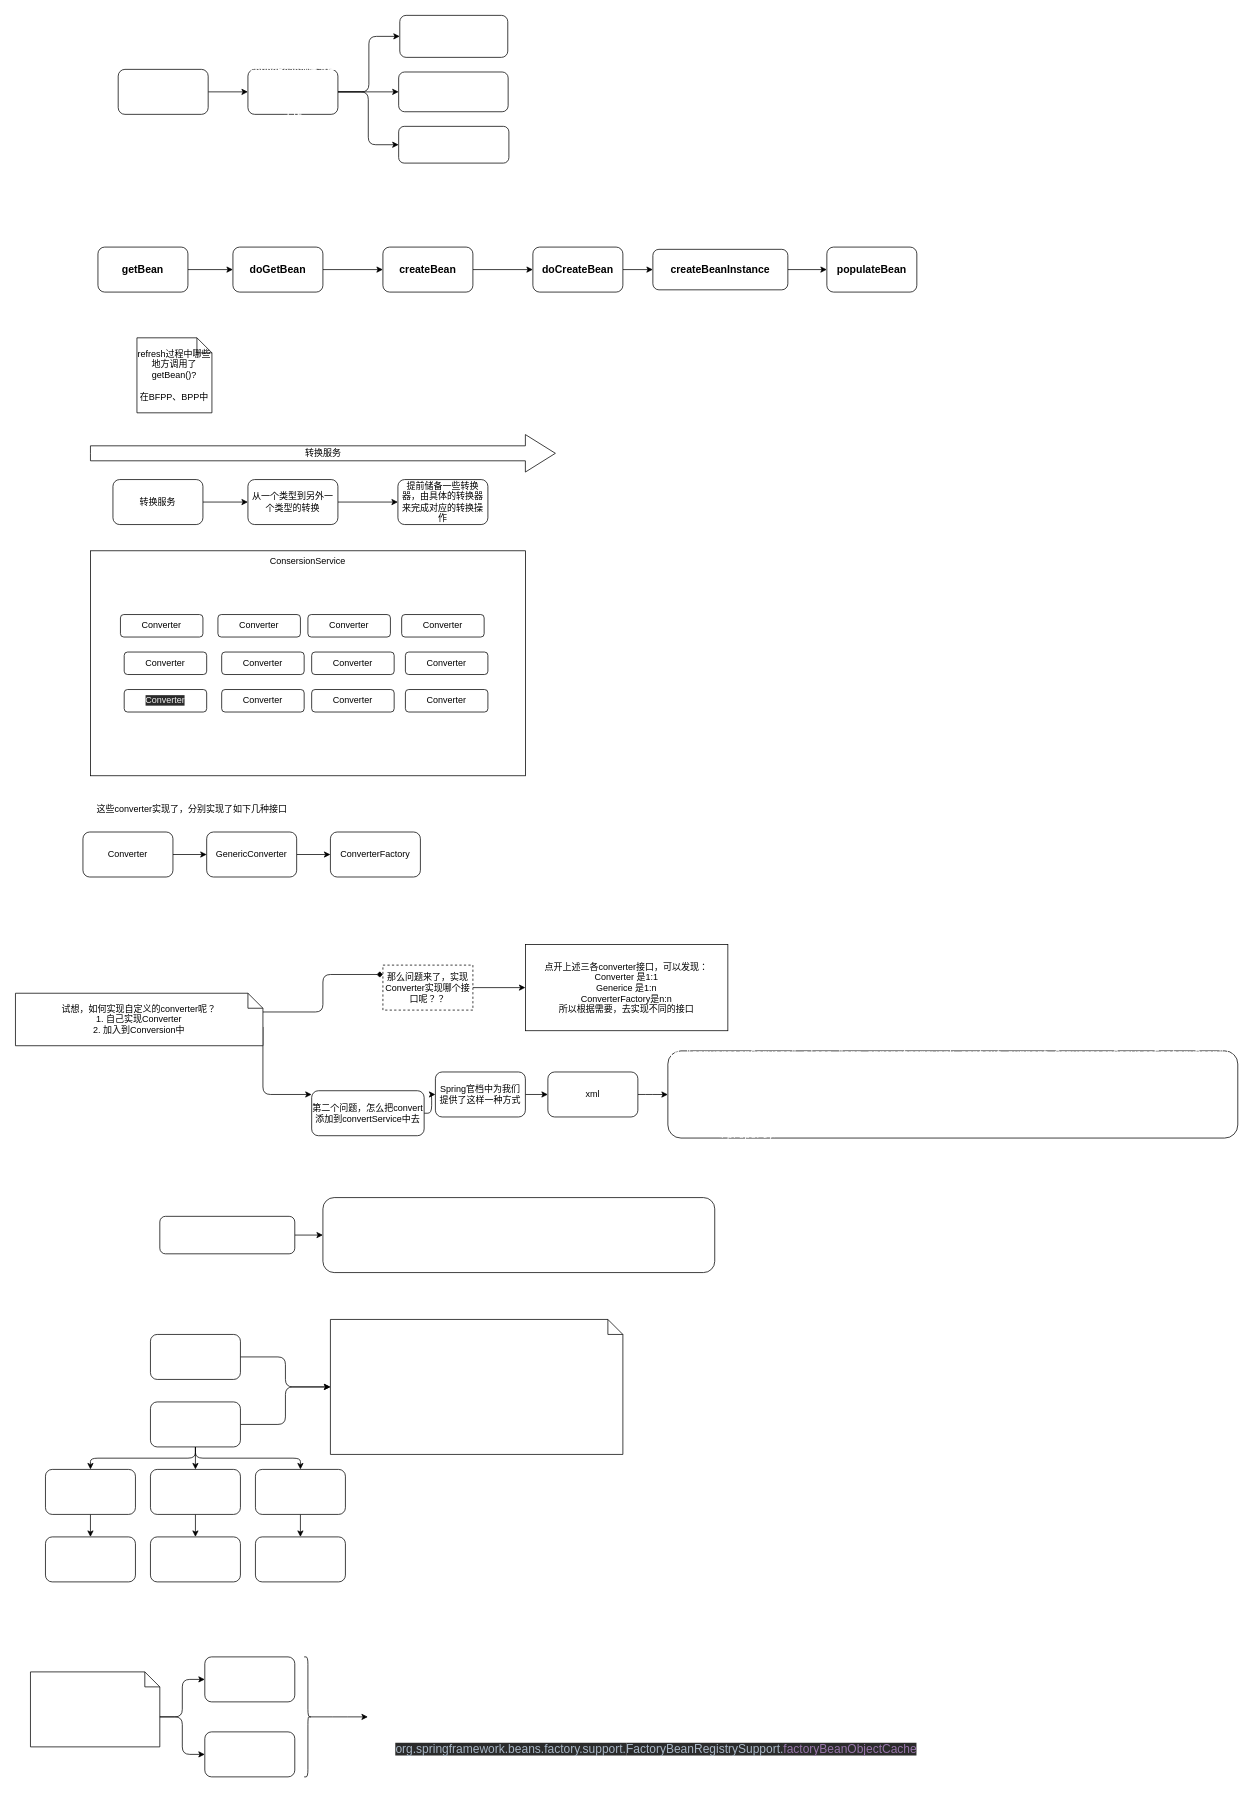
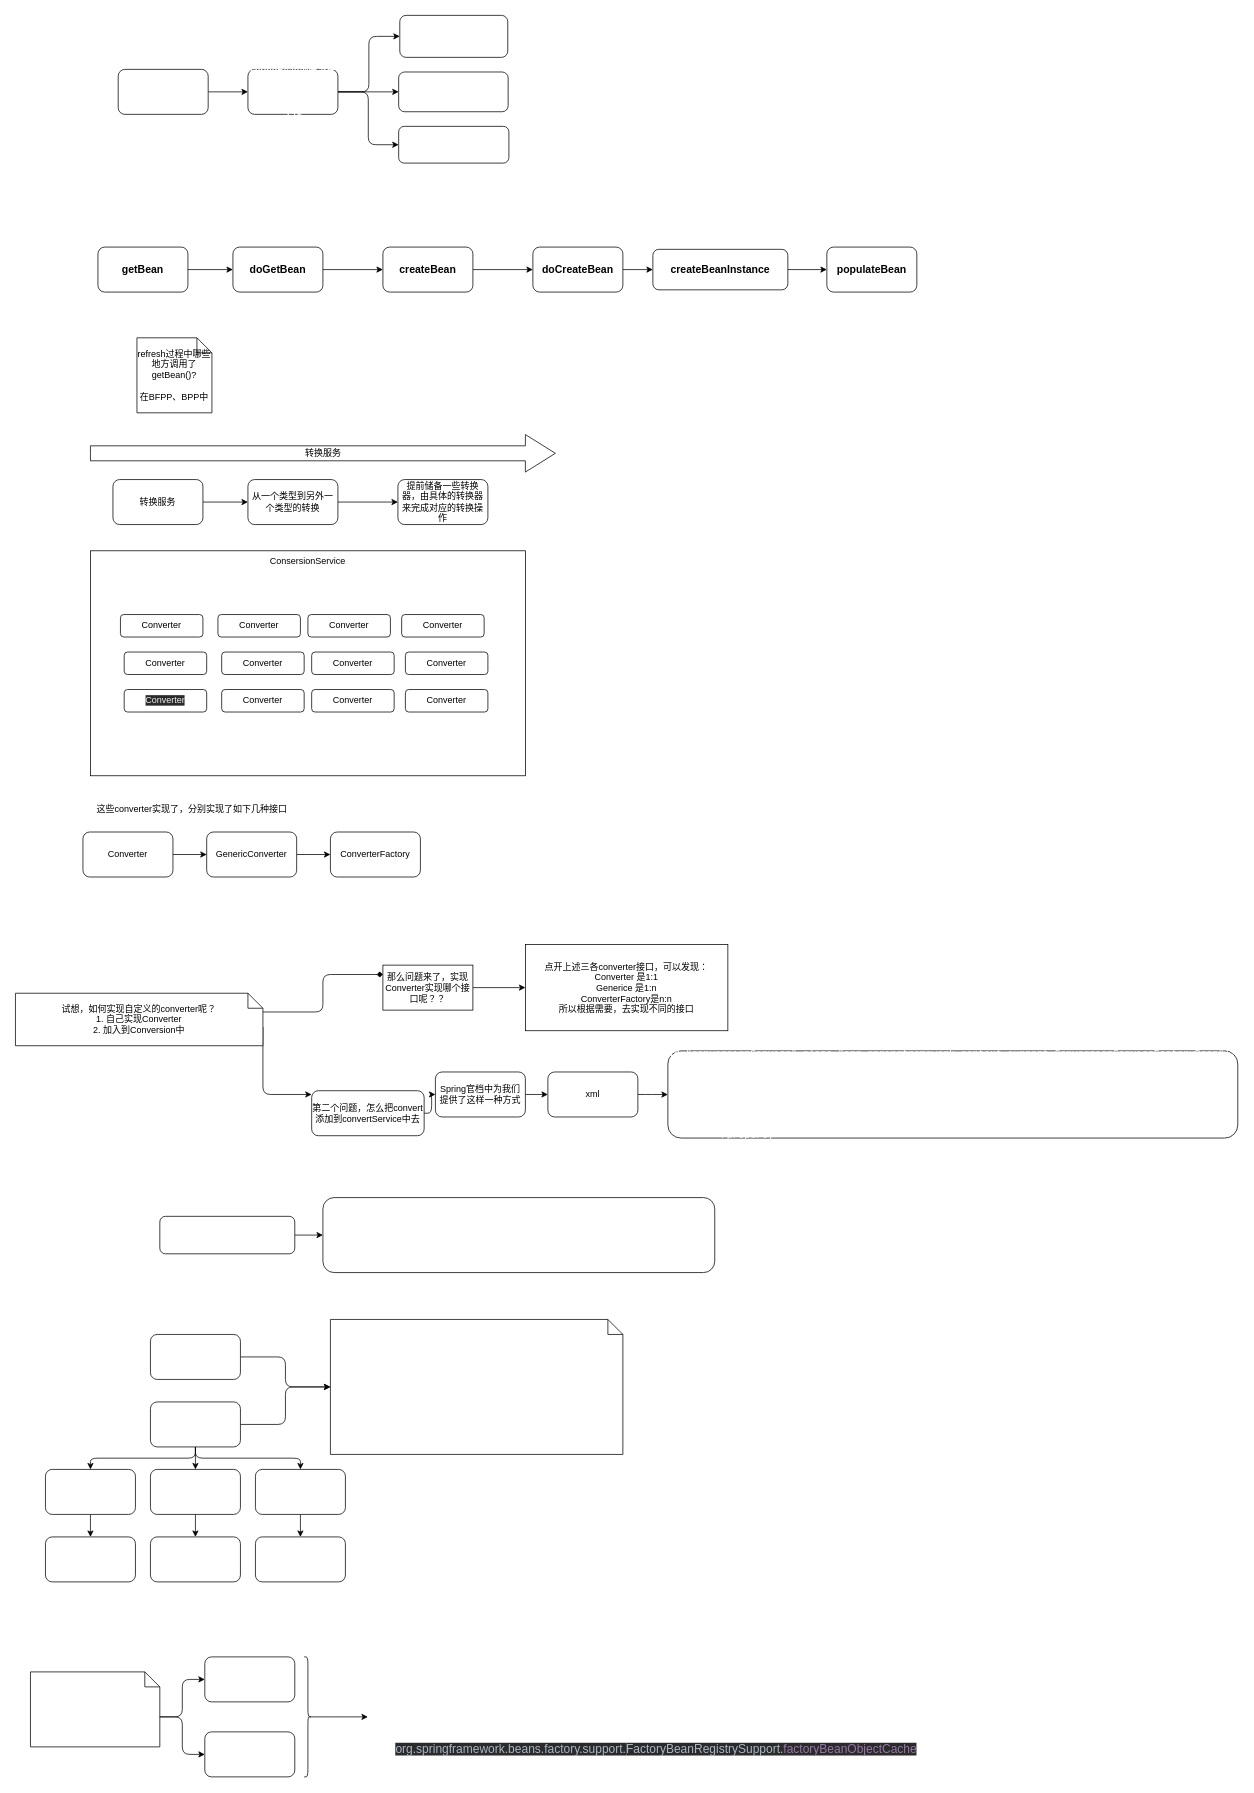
node "那么问题来了，实现Converter实现哪个接口呢？？": style dashed -> solid
